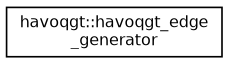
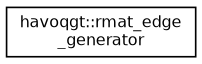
node "havoqgt::havoqgt_edge _generator": label "havoqgt::havoqgt_edge _generator" -> "havoqgt::rmat_edge _generator"
